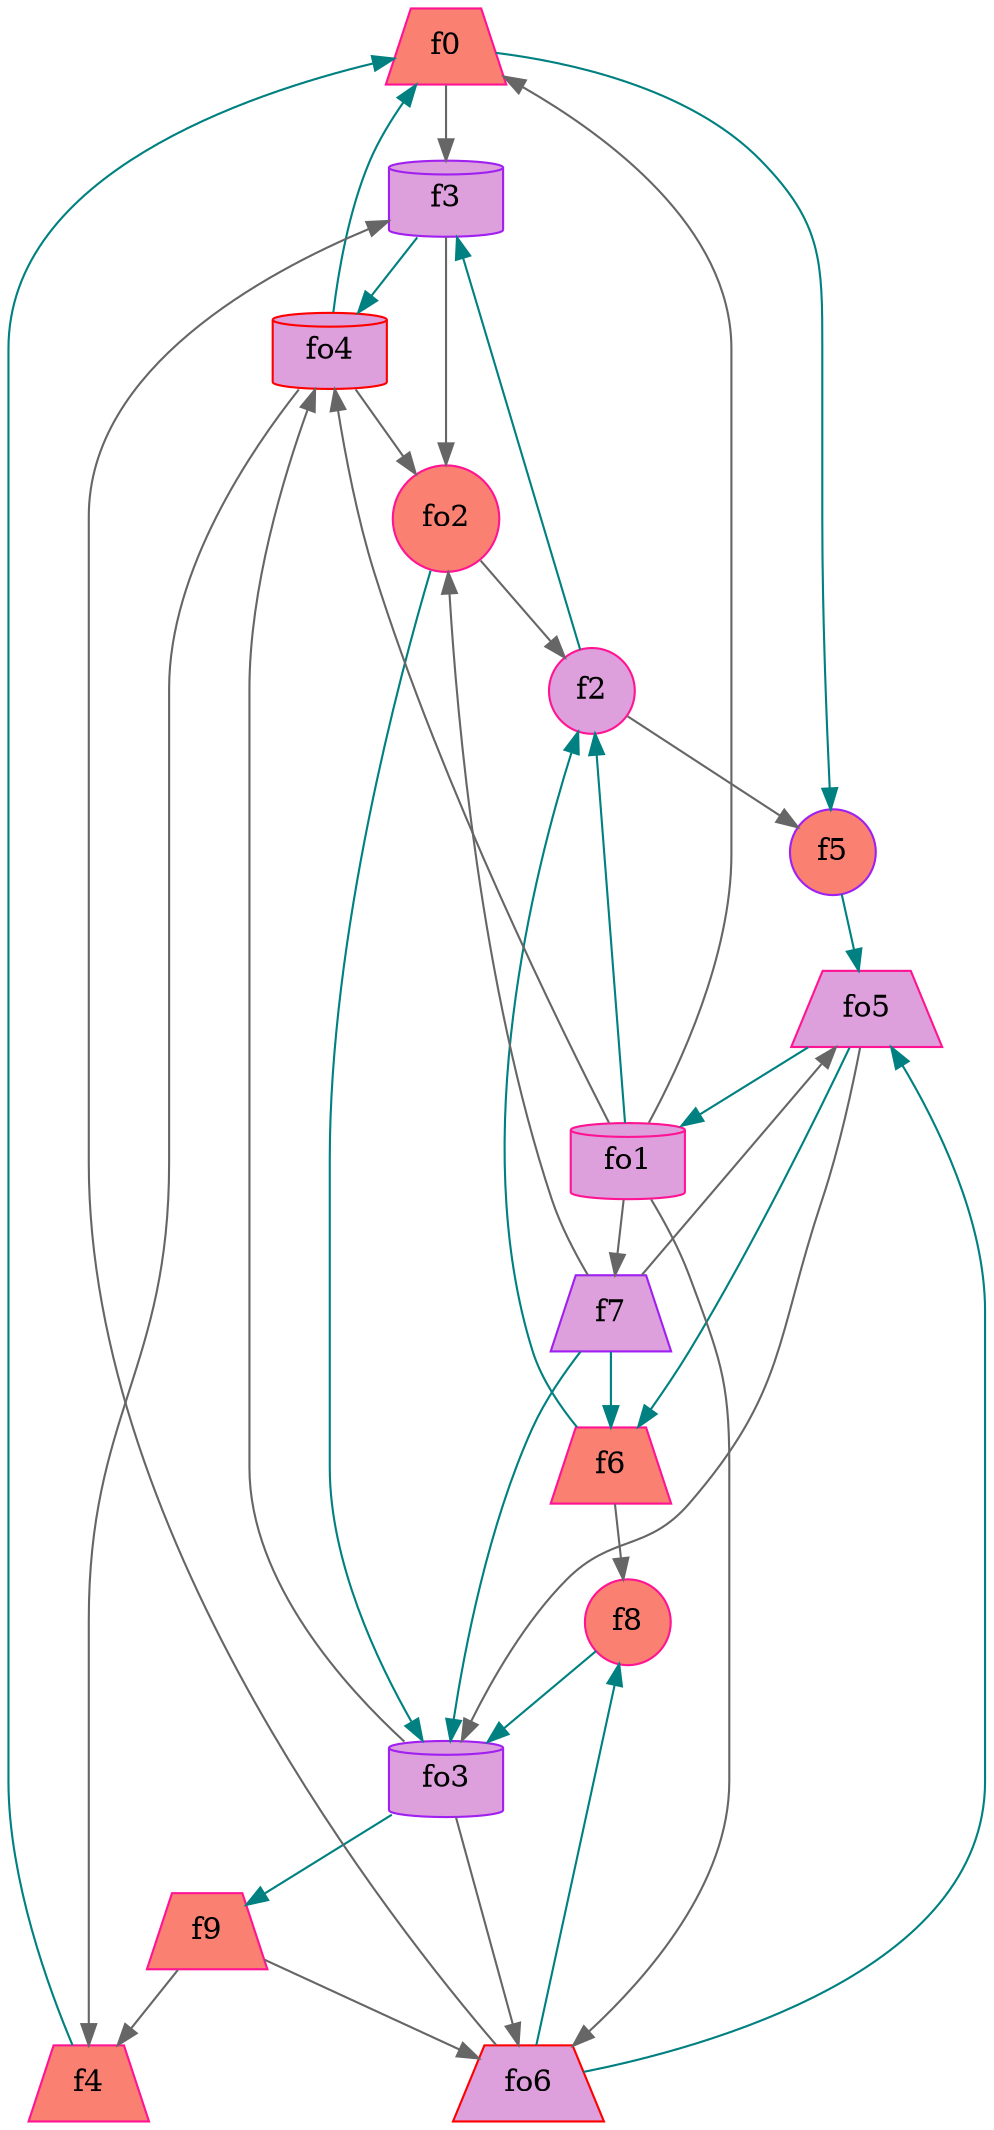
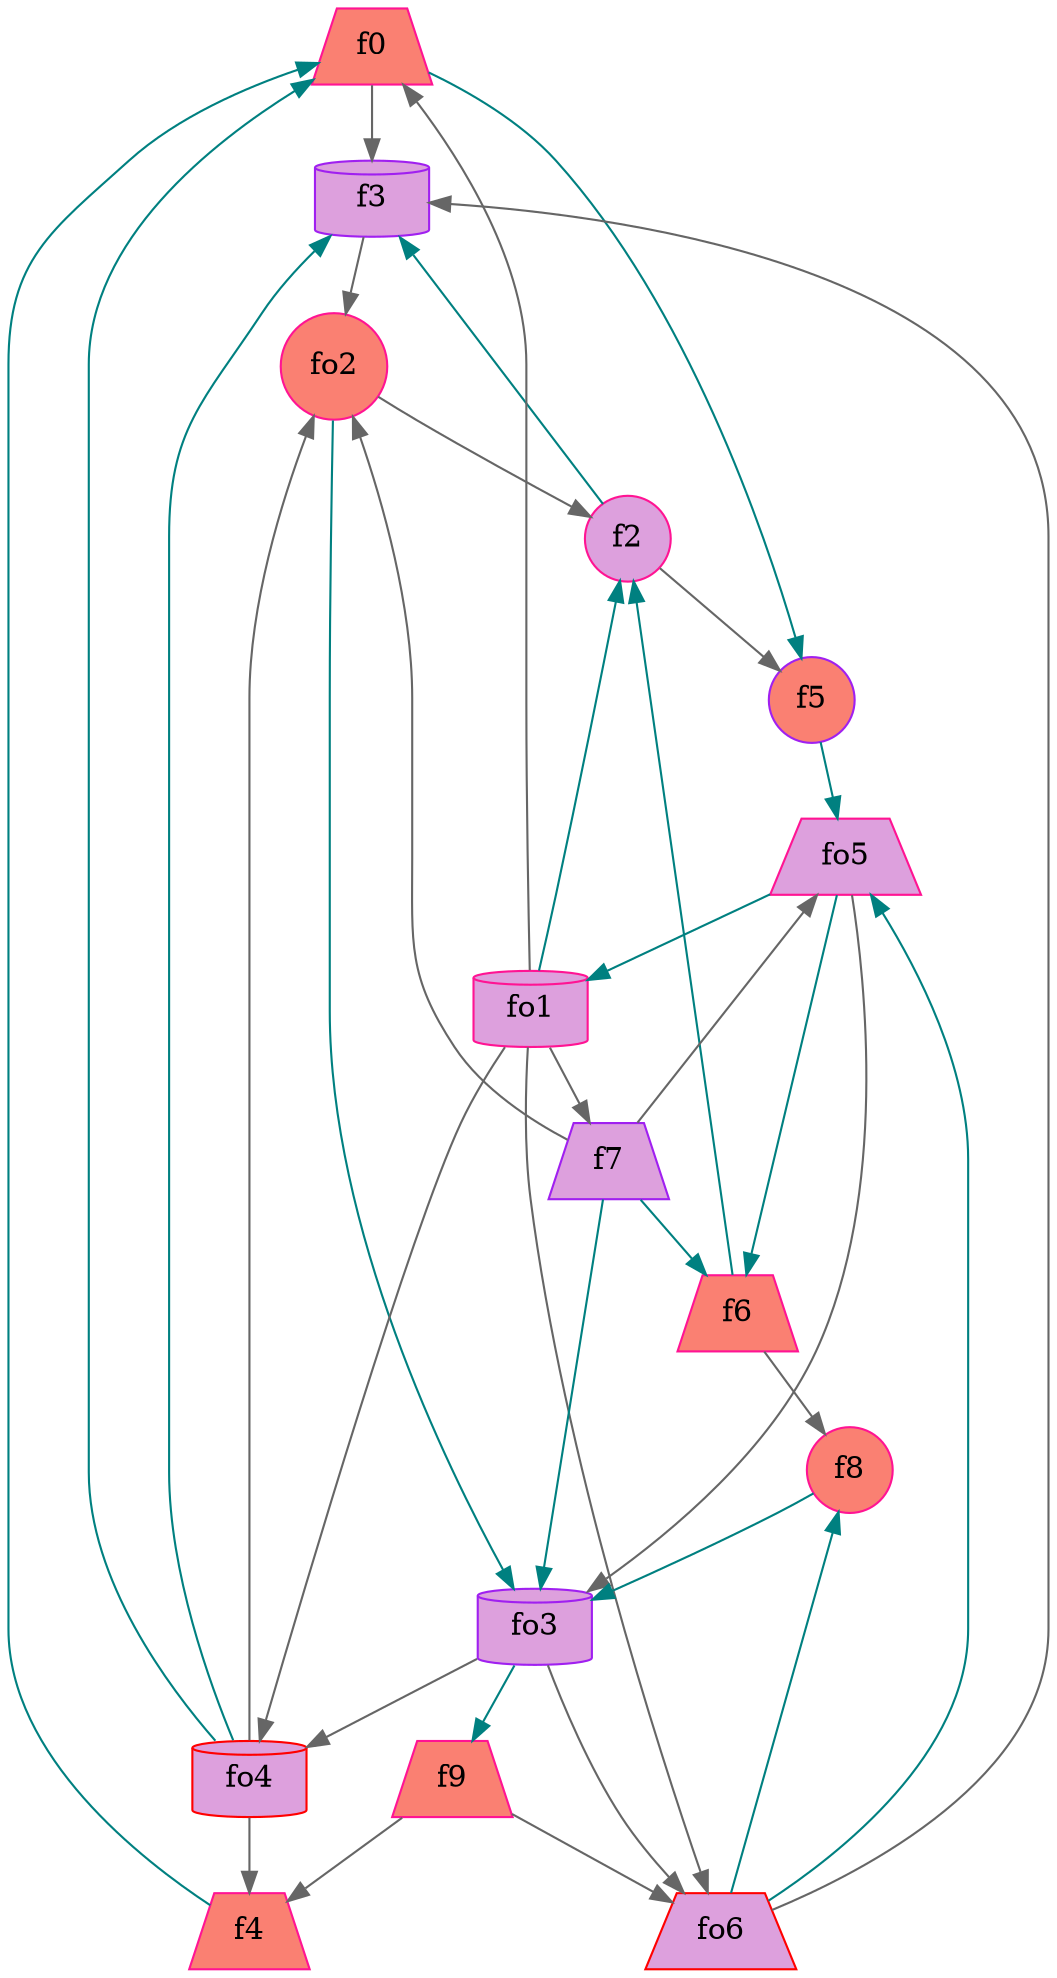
edge "f3" -> "fo4": reversed
